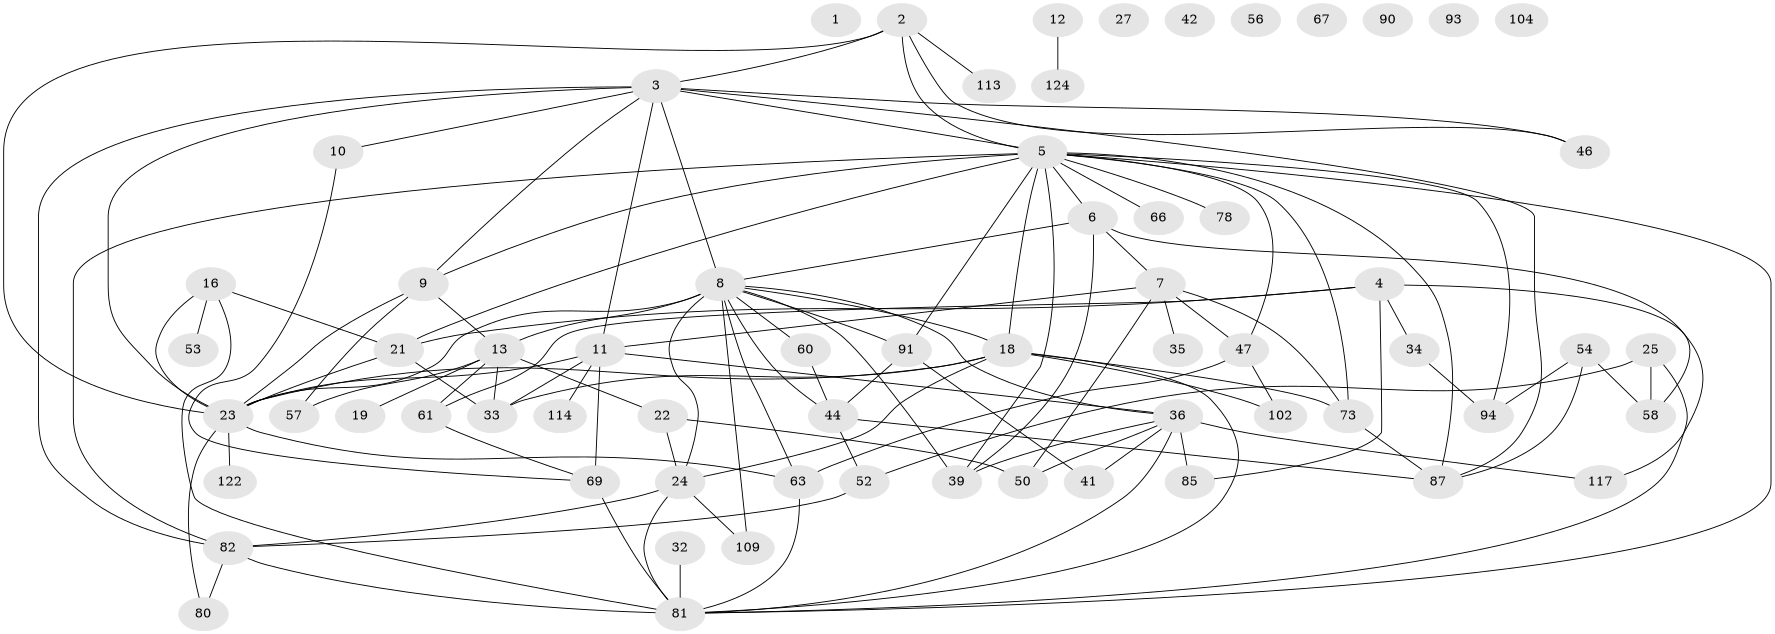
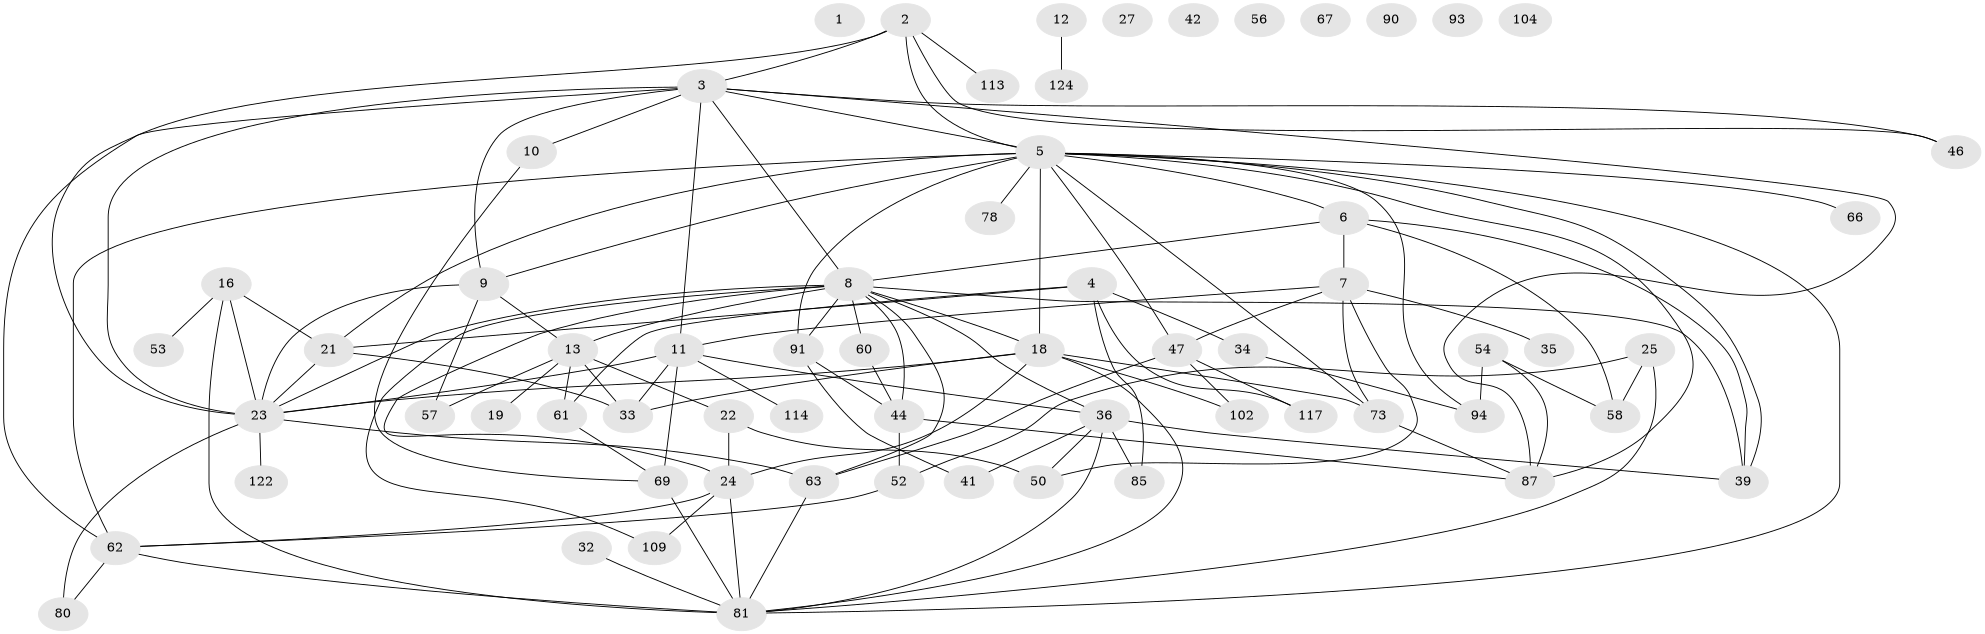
edge "36" -- "117": now "47" -- "117"
node "82": label "82" -> "62"
